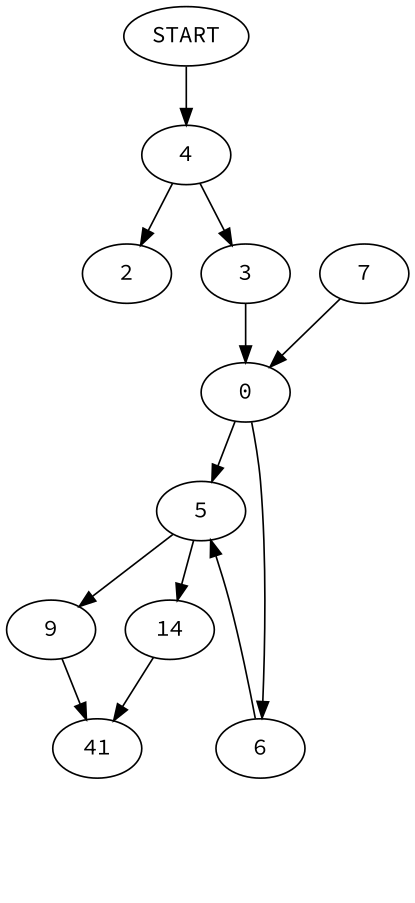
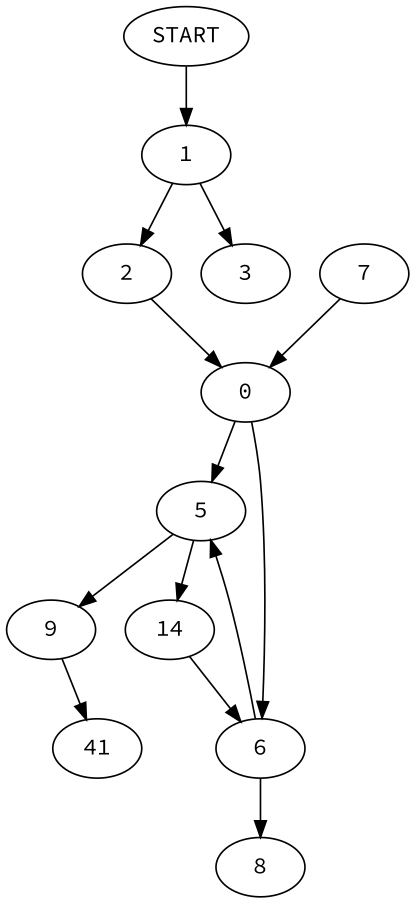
node "4": label "4" -> "1"
edge "3" -> "0": now "2" -> "0"
edge "14" -> "41": now "14" -> "6"
node "8": added
